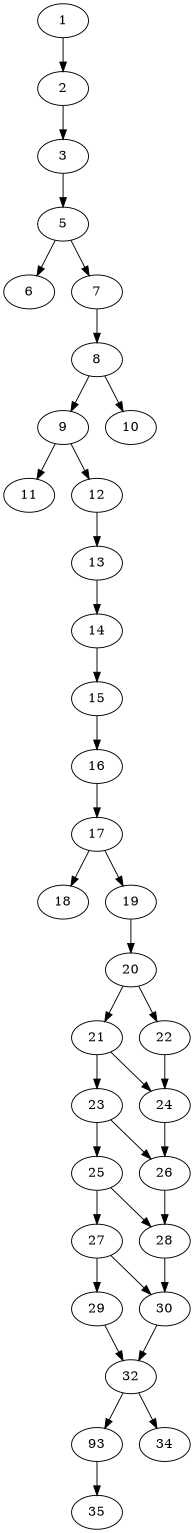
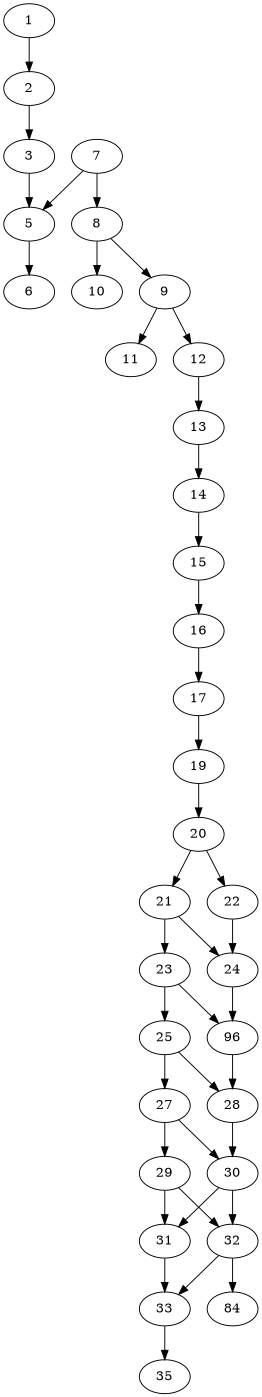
edge "5" -> "7": reversed
node "18": removed
node "26": label "26" -> "96"
node "31": added
node "93": label "93" -> "33"
node "34": label "34" -> "84"
